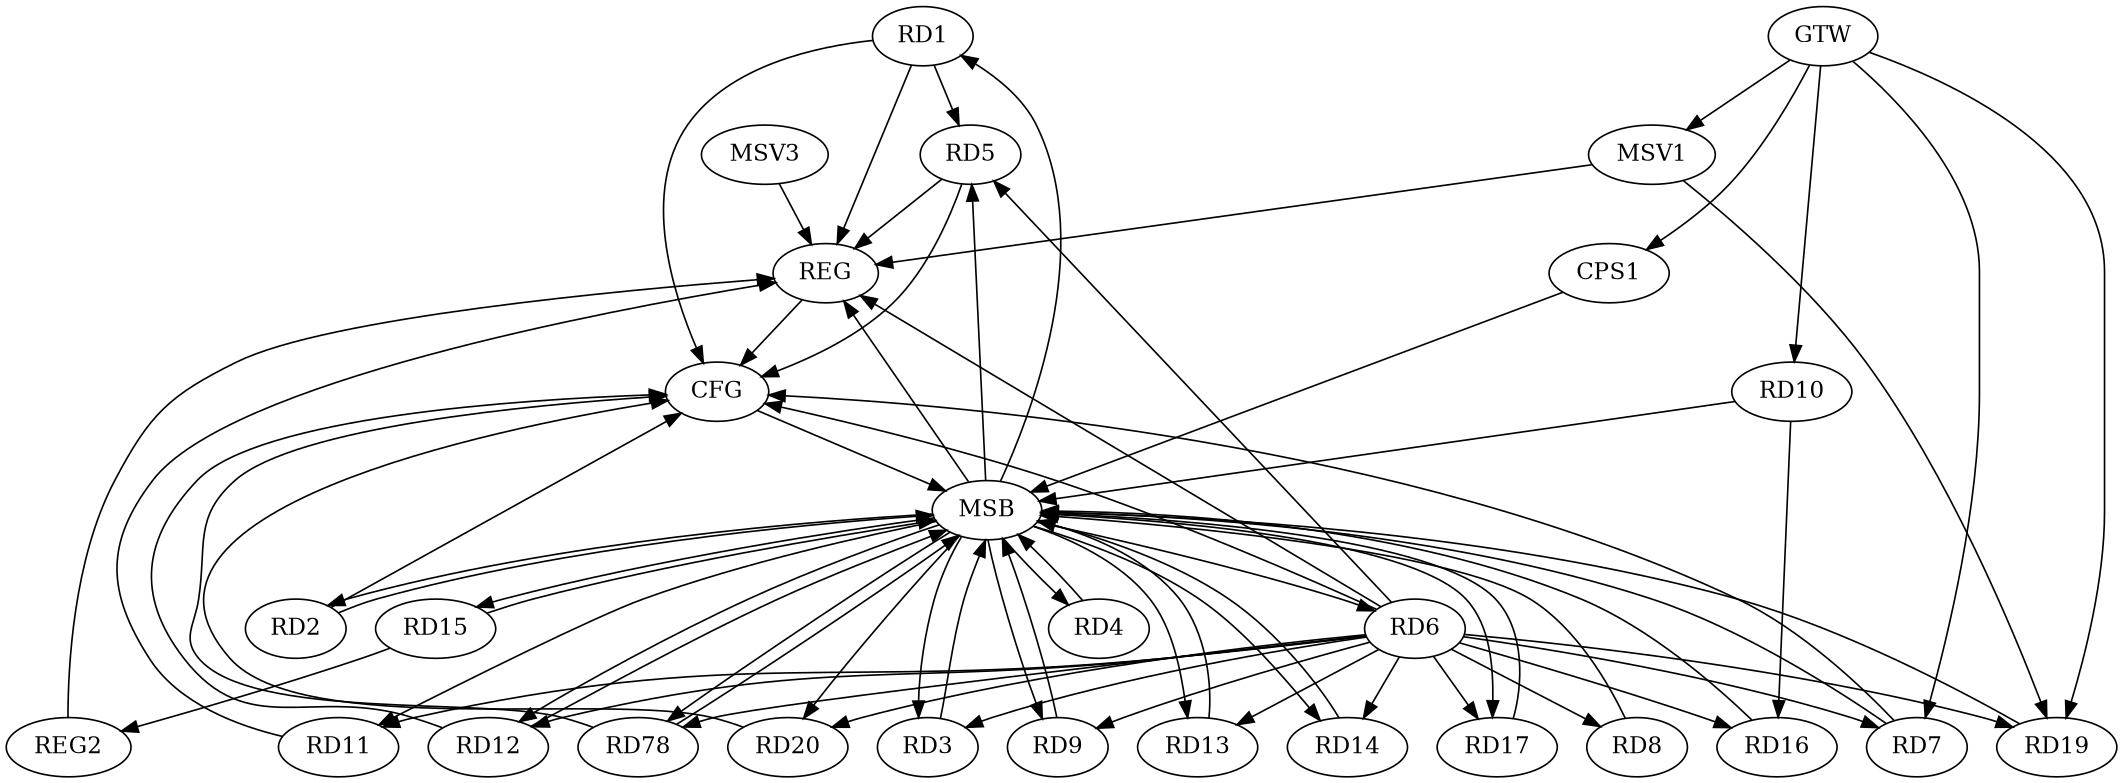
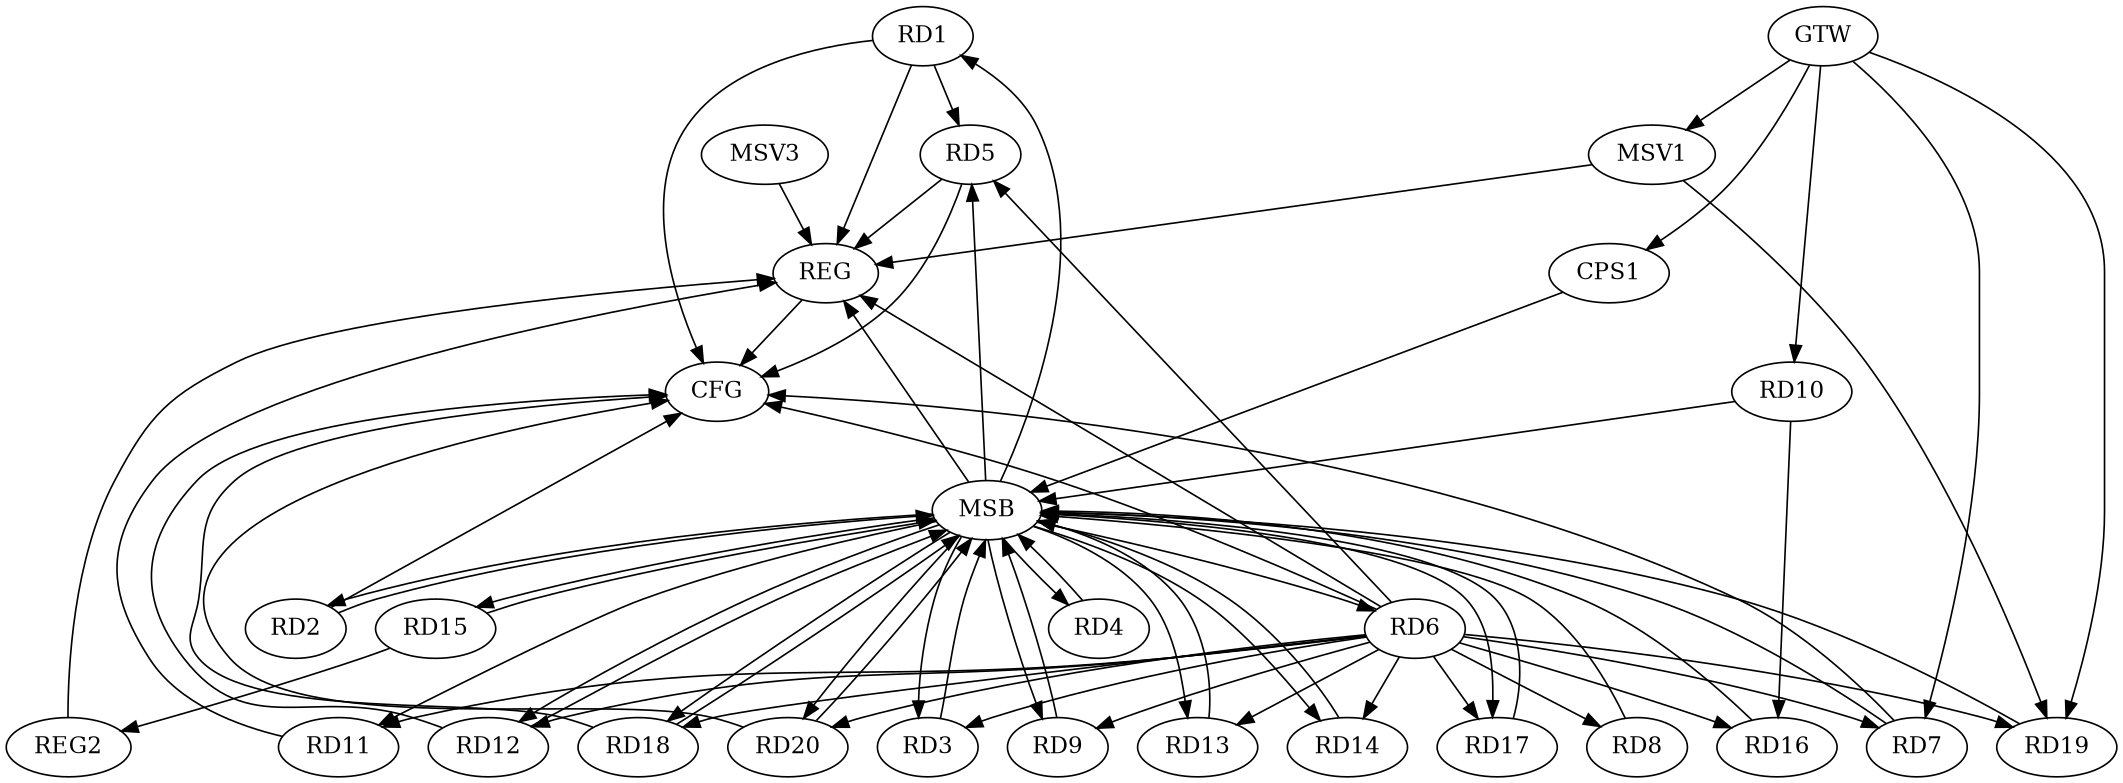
edge "CFG" -> "MSB": now "RD20" -> "MSB"
node "RD78": label "RD78" -> "RD18"
